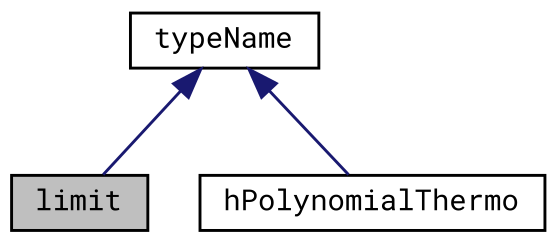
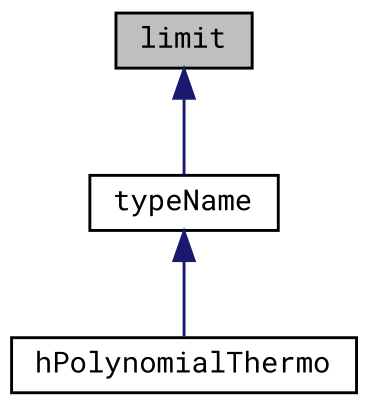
edge "limit" -> "typeName": reversed
